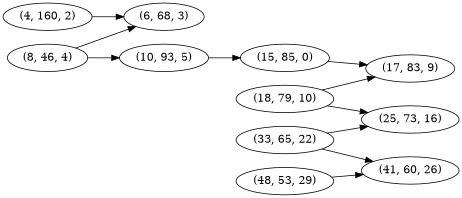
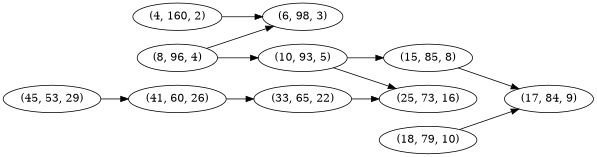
node "(6, 68, 3)": label "(6, 68, 3)" -> "(6, 98, 3)"
node "(8, 46, 4)": label "(8, 46, 4)" -> "(8, 96, 4)"
node "(15, 85, 0)": label "(15, 85, 0)" -> "(15, 85, 8)"
node "(17, 83, 9)": label "(17, 83, 9)" -> "(17, 84, 9)"
edge "(18, 79, 10)" -> "(25, 73, 16)": now "(10, 93, 5)" -> "(25, 73, 16)"
edge "(33, 65, 22)" -> "(41, 60, 26)": reversed
node "(48, 53, 29)": label "(48, 53, 29)" -> "(45, 53, 29)"
